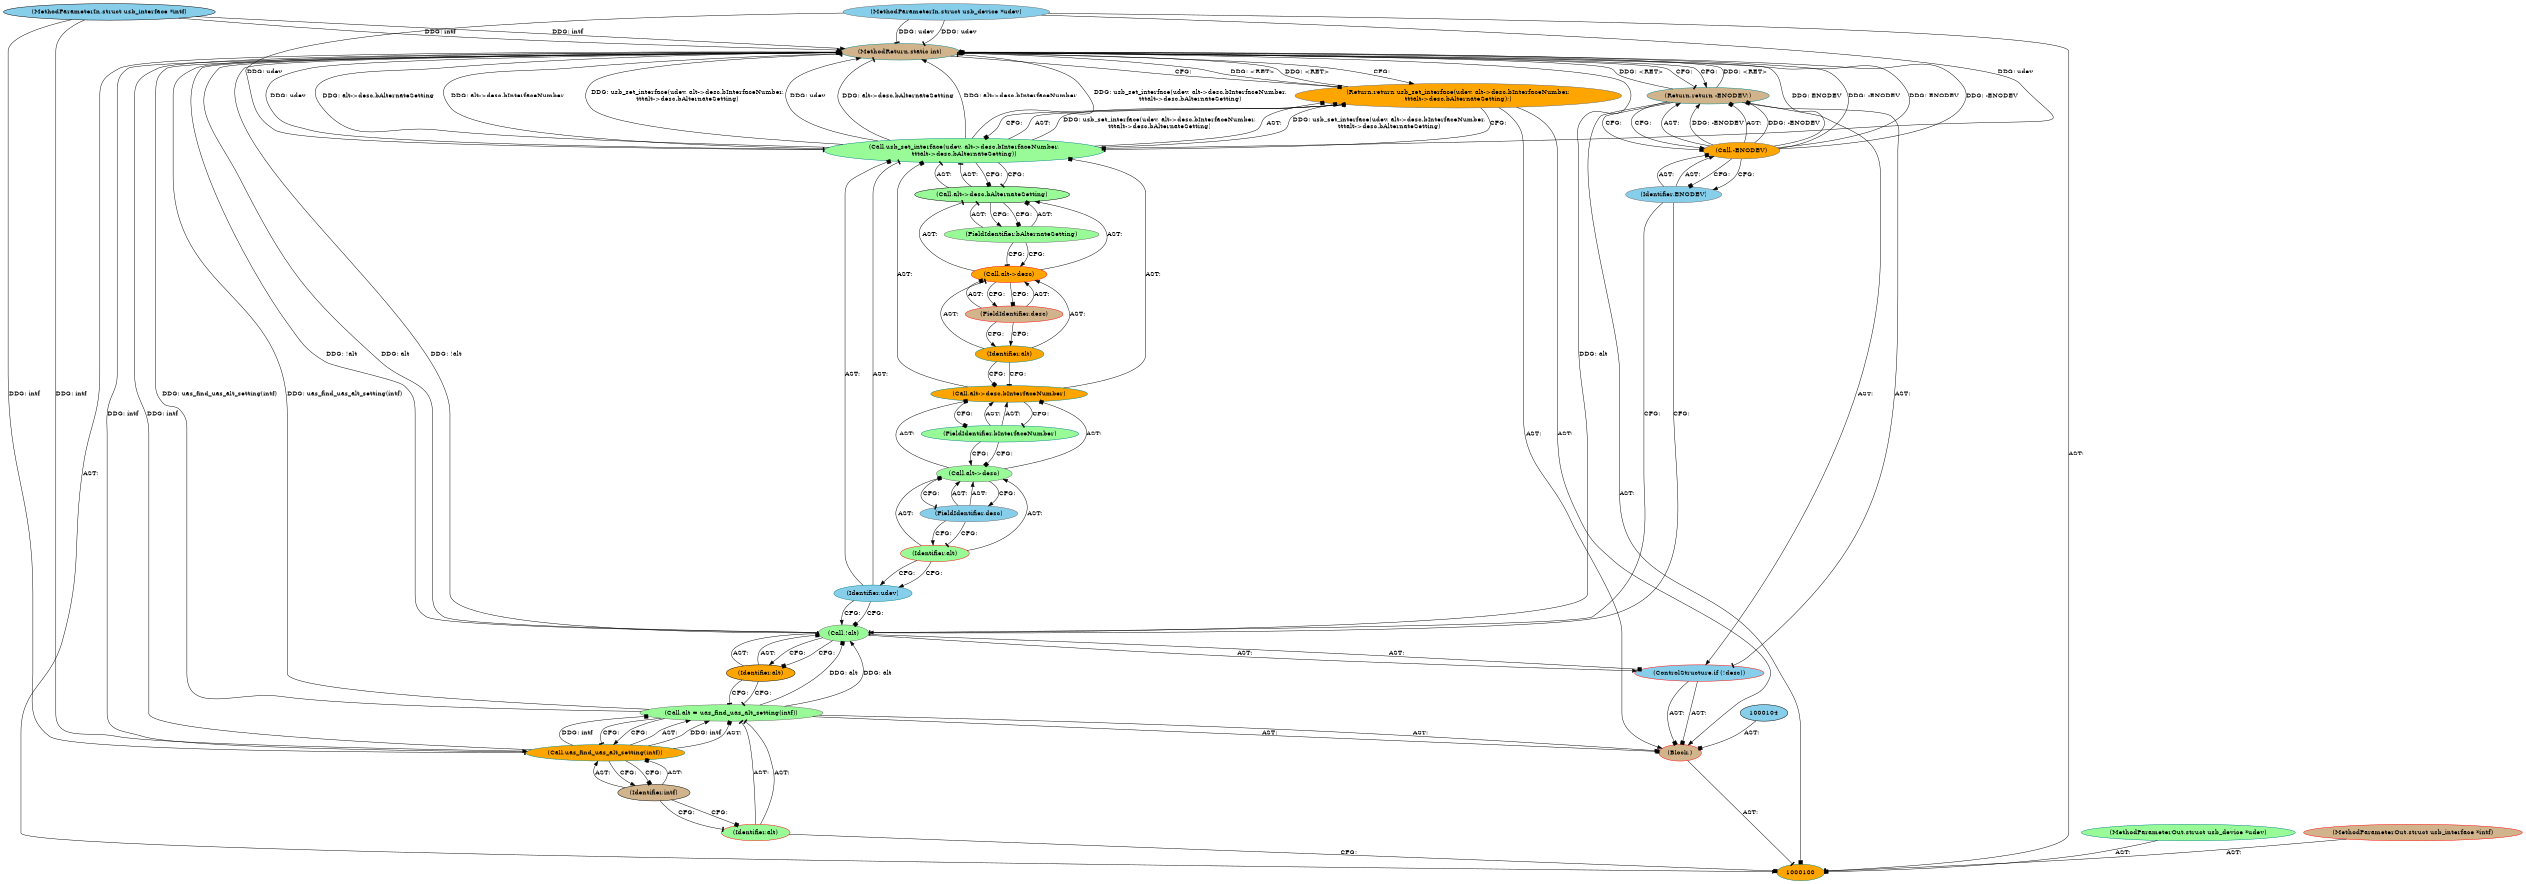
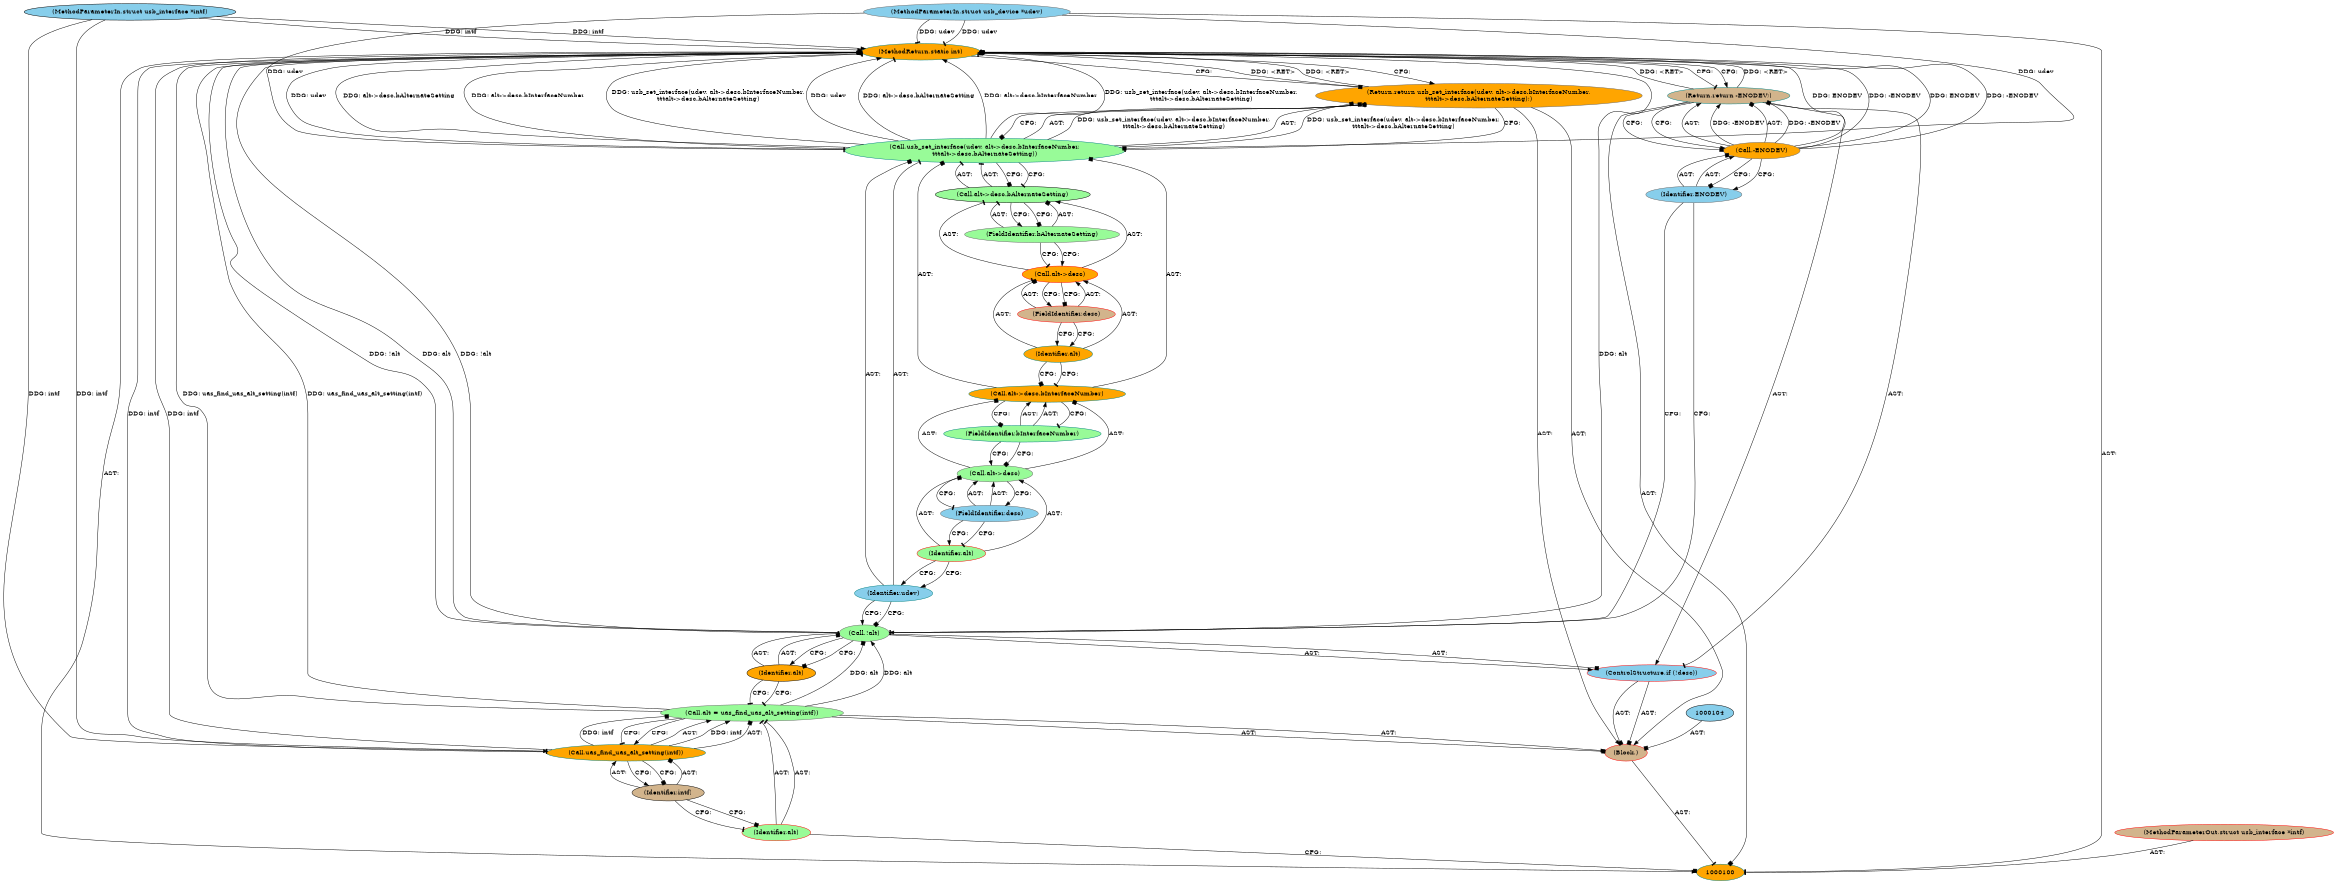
node "(MethodReturn,static int)": fillcolor tan -> orange
node "(MethodParameterOut,struct usb_device *udev)": removed
